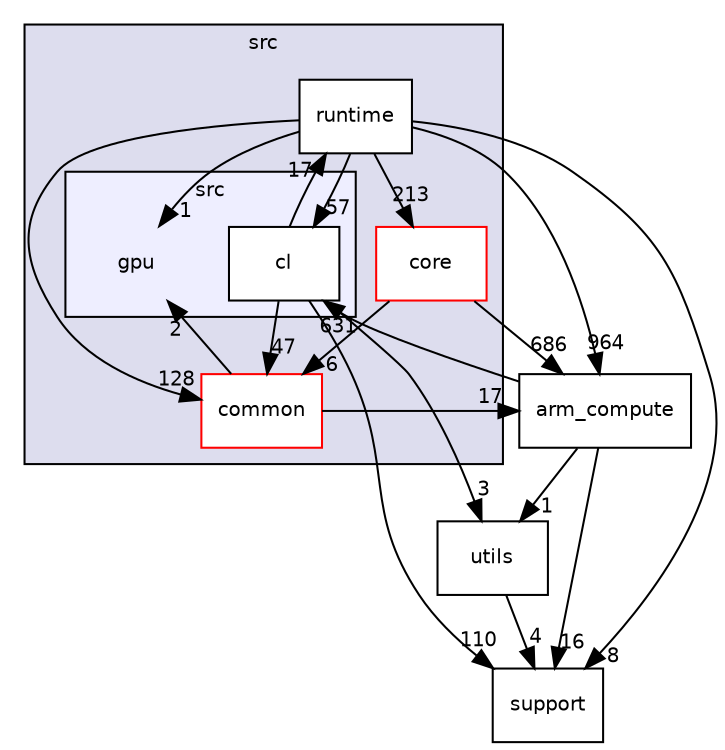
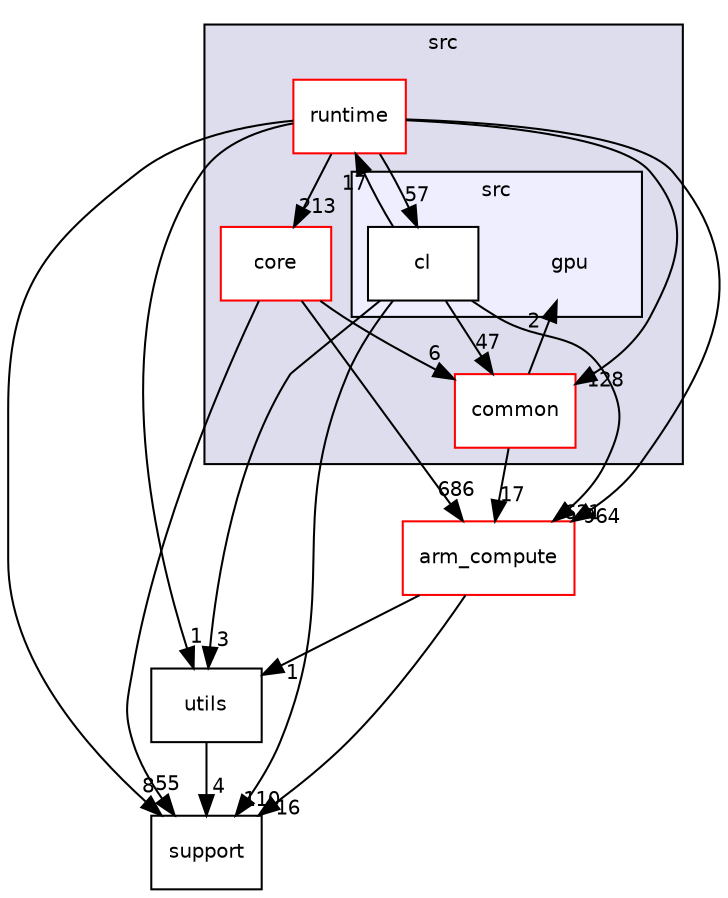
node "runtime": color black -> red
edge "runtime" -> "gpu": now "runtime" -> "utils"
edge "arm_compute" -> "cl": reversed
node "arm_compute": color black -> red
edge "core" -> "support": added
